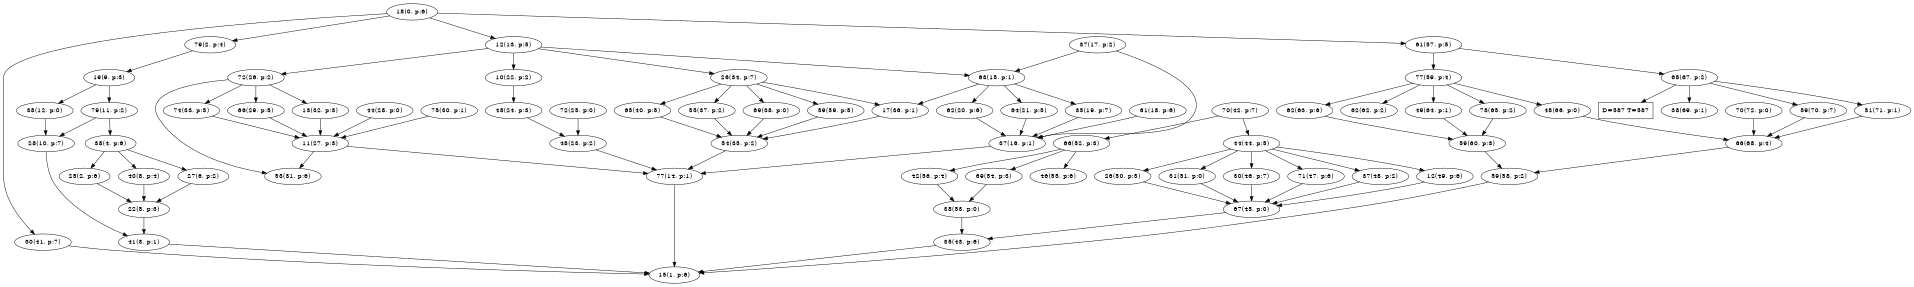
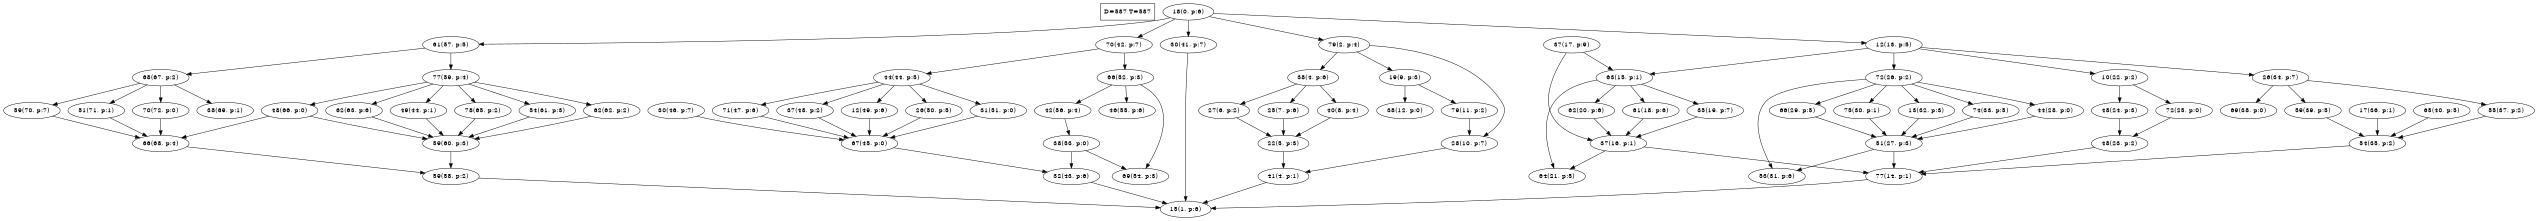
edge "18(0, p:6)" -> "70(42, p:7)": added
node "37(17, p:2)": label "37(17, p:2)" -> "37(17, p:9)"
edge "26(34, p:7)" -> "17(36, p:1)": removed
edge "72(26, p:2)" -> "44(28, p:0)": added
edge "26(34, p:7)" -> "65(40, p:5)": removed
edge "63(15, p:1)" -> "17(36, p:1)": now "63(15, p:1)" -> "61(18, p:6)"
edge "68(67, p:2)" -> "D=587 T=587": now "68(67, p:2)" -> "70(72, p:0)"
edge "72(26, p:2)" -> "75(30, p:1)": added
edge "10(22, p:2)" -> "72(25, p:0)": added
node "54(61, p:3)": added
node "59(59, p:5)": label "59(59, p:5)" -> "59(39, p:5)"
node "49(64, p:1)": label "49(64, p:1)" -> "49(44, p:1)"
edge "38(12, p:0)" -> "28(10, p:7)": now "79(2, p:4)" -> "28(10, p:7)"
edge "79(11, p:2)" -> "38(4, p:6)": now "79(2, p:4)" -> "38(4, p:6)"
edge "69(38, p:0)" -> "54(35, p:2)": removed
edge "64(21, p:5)" -> "37(16, p:1)": reversed
edge "48(66, p:0)" -> "59(60, p:3)": added
edge "62(62, p:2)" -> "59(60, p:3)": added
node "11(27, p:3)": label "11(27, p:3)" -> "51(27, p:3)"
edge "44(44, p:5)" -> "30(46, p:7)": removed
node "25(2, p:6)": label "25(2, p:6)" -> "25(7, p:6)"
edge "69(54, p:3)" -> "38(53, p:0)": reversed
node "41(3, p:1)": label "41(3, p:1)" -> "41(4, p:1)"
node "35(43, p:6)": label "35(43, p:6)" -> "32(43, p:6)"
